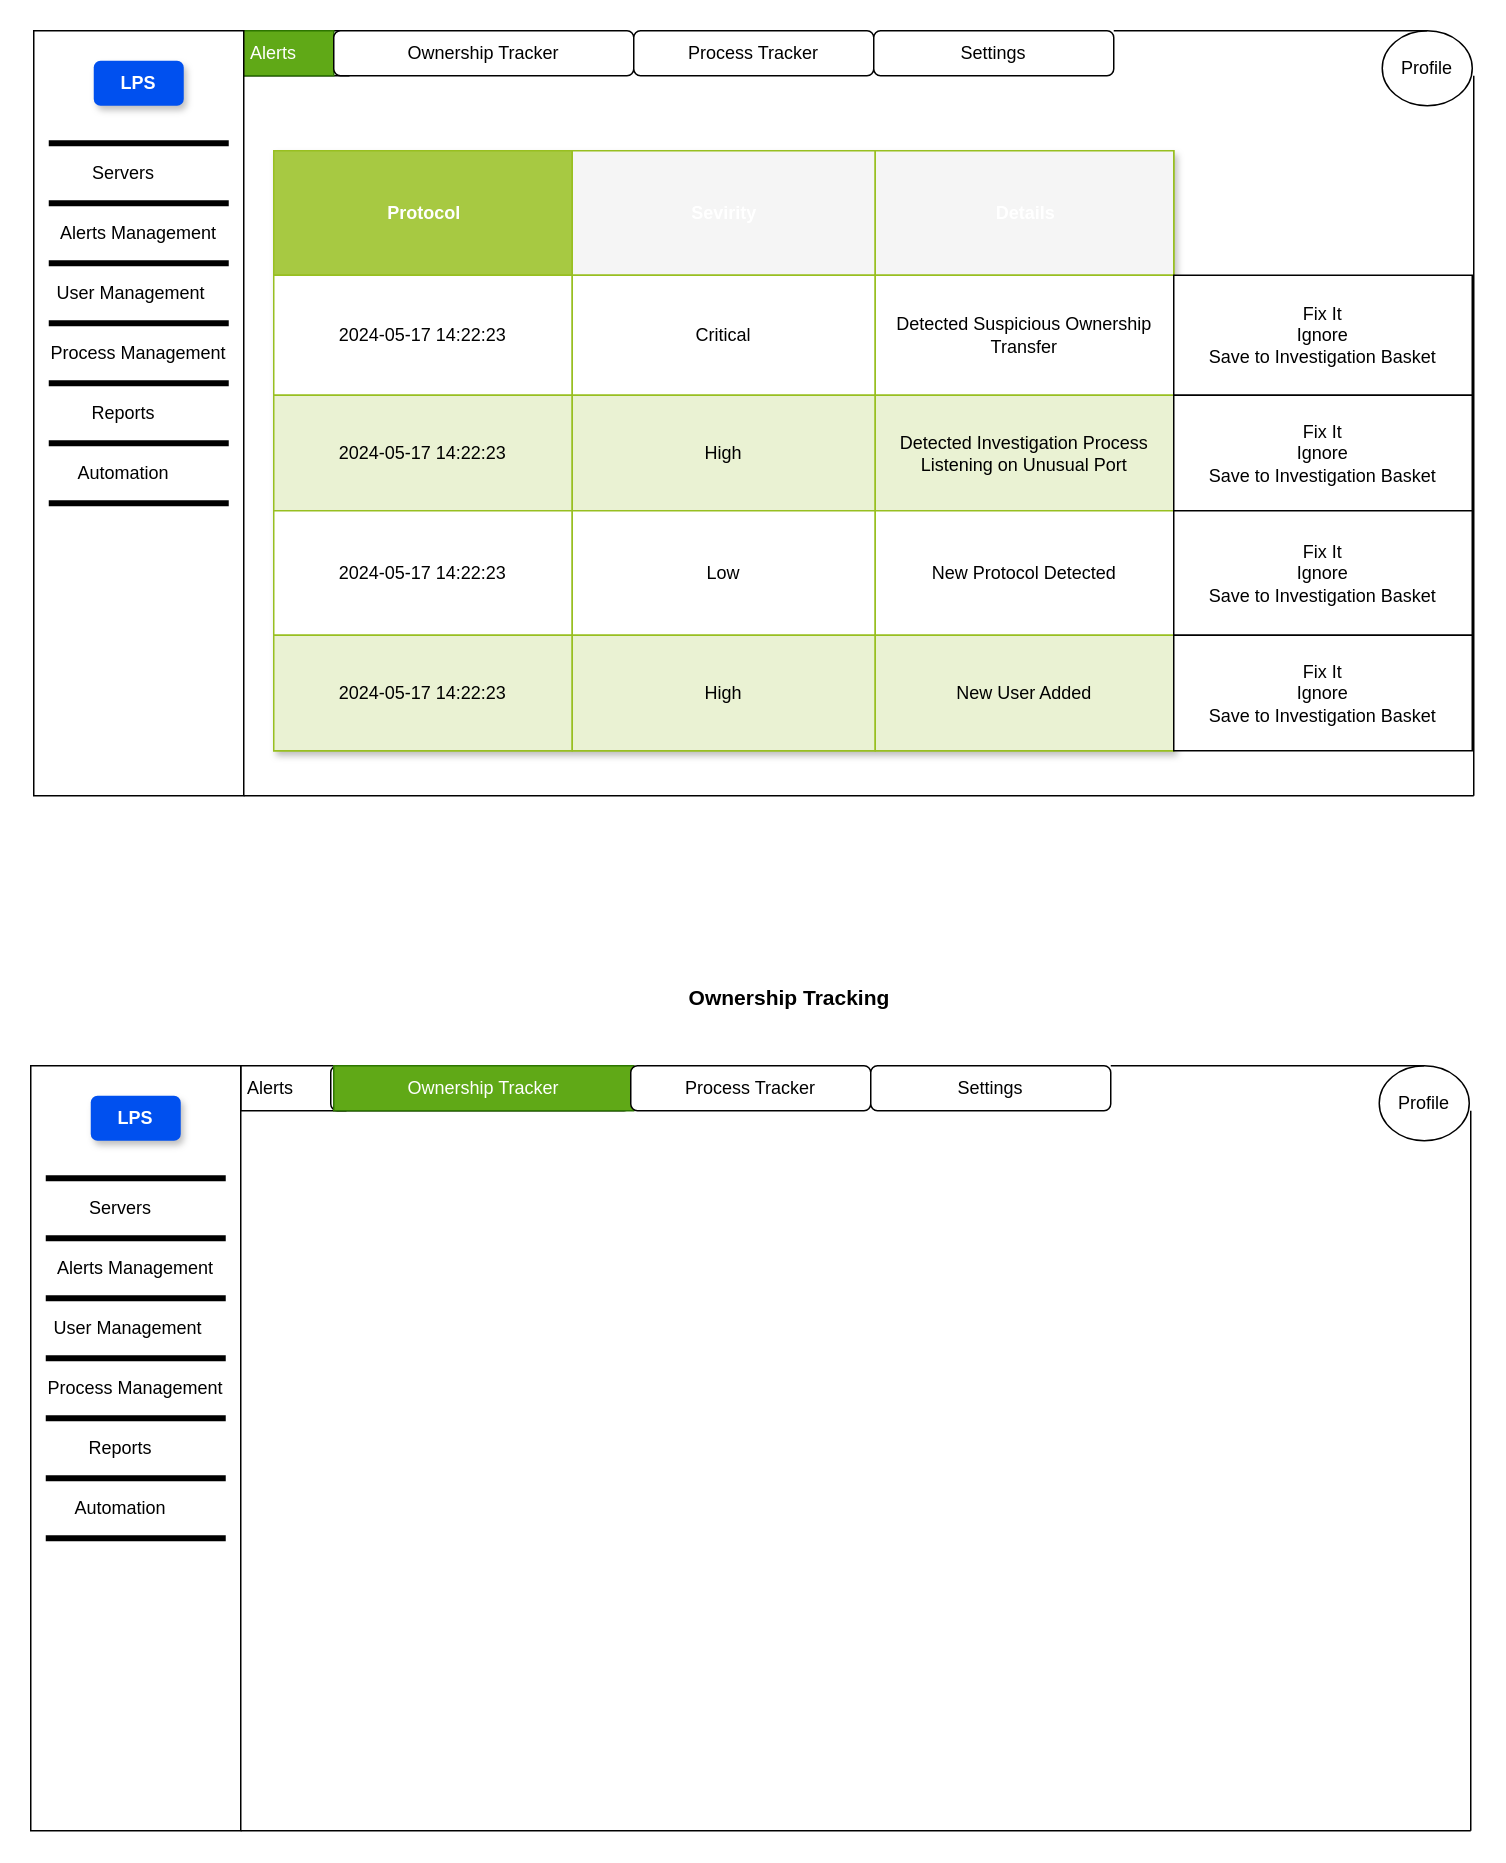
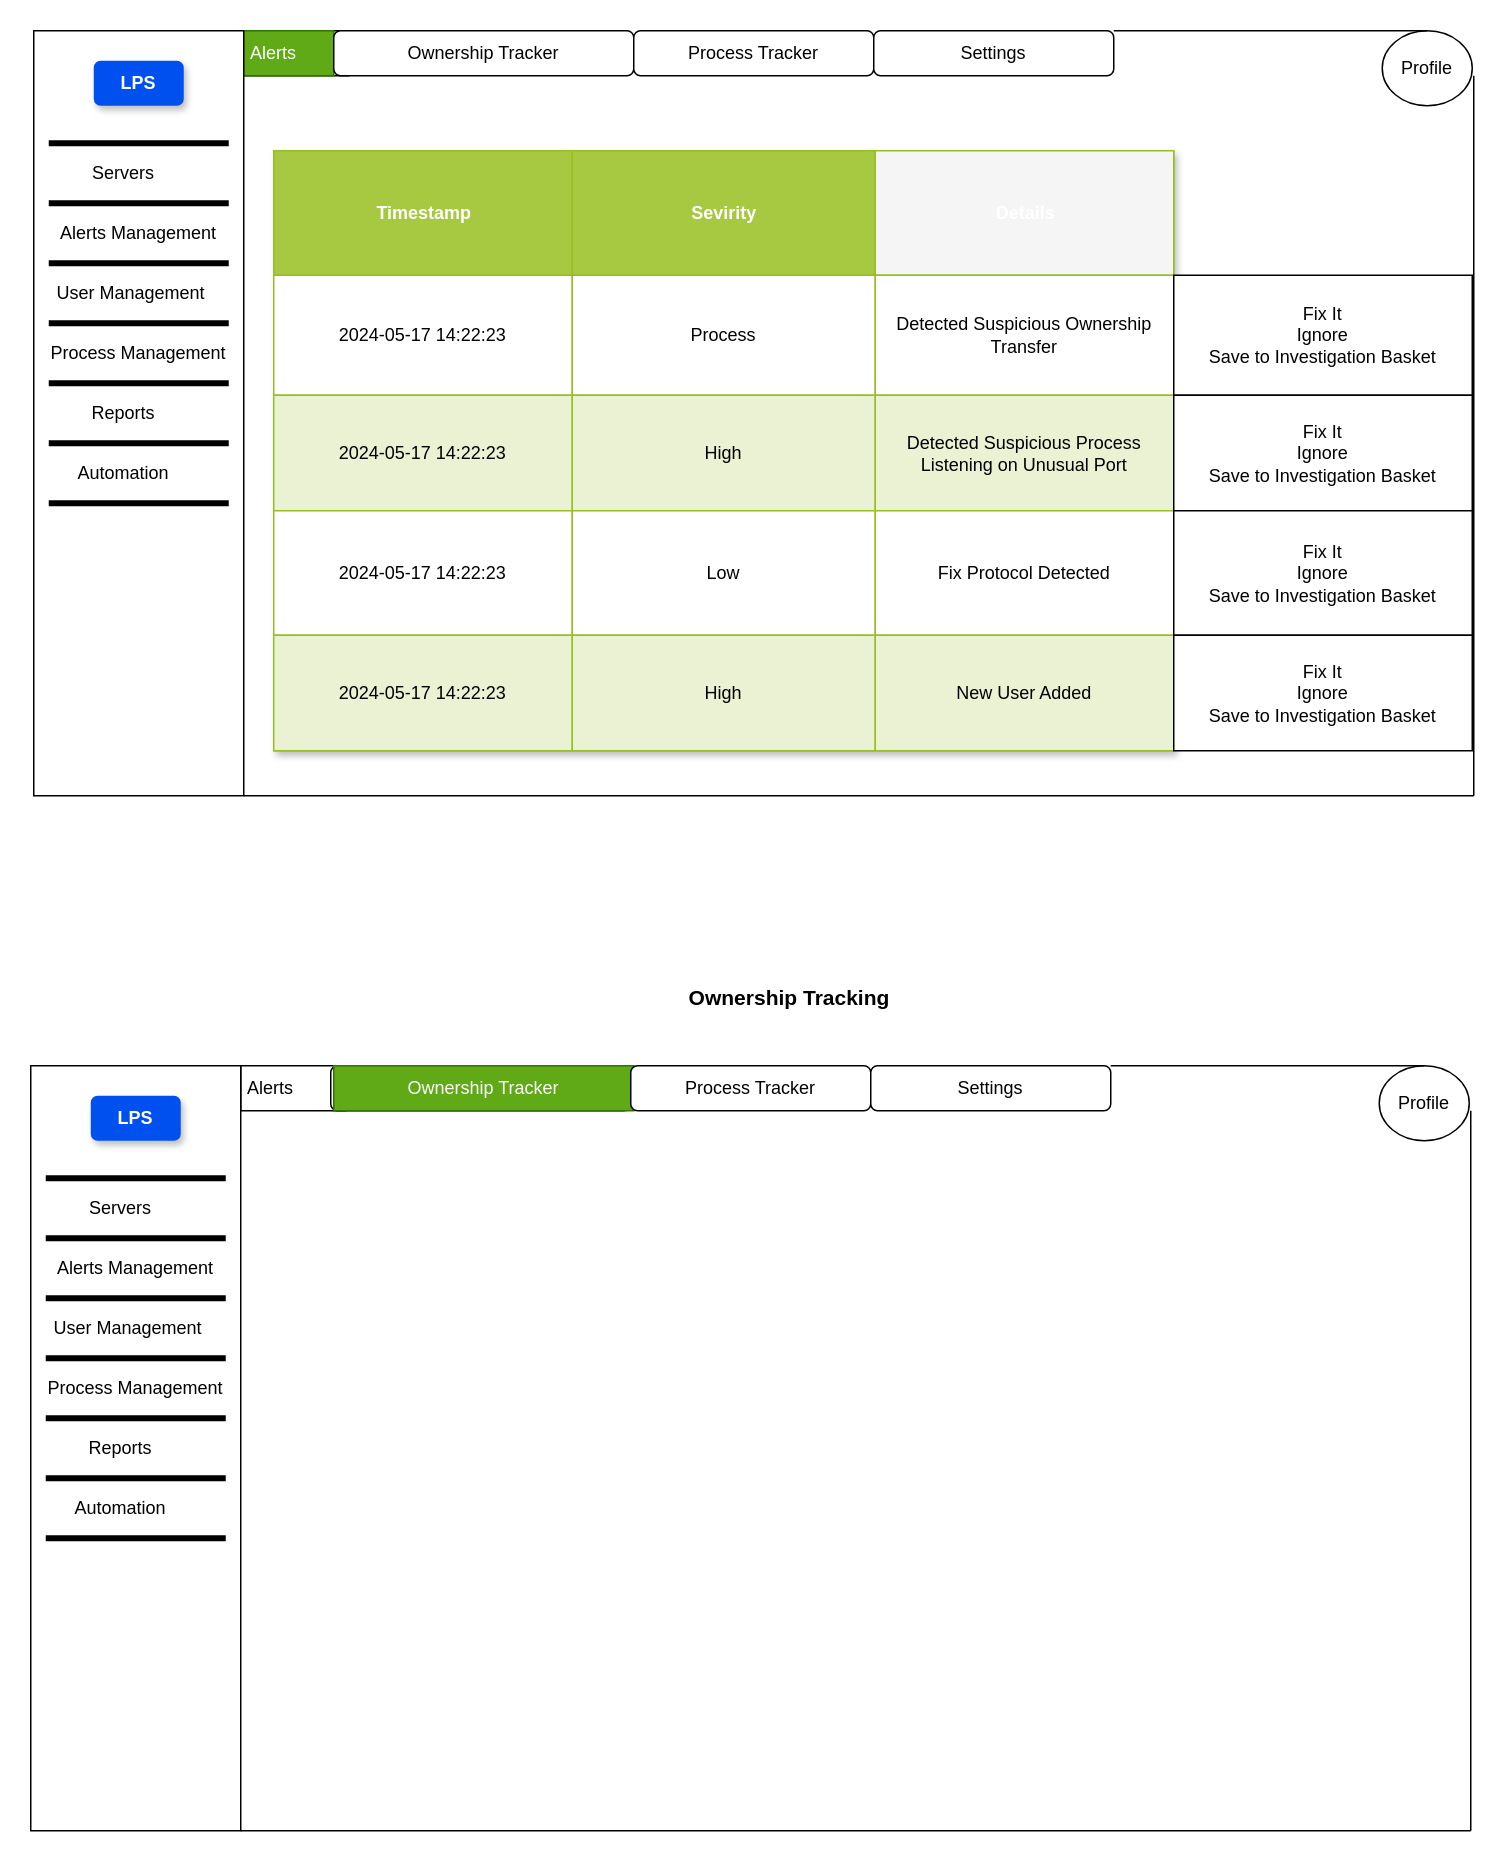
node "Sevirity": fillcolor #f5f5f5 -> #a7c942
node "Protocol": label "Protocol" -> "Timestamp"
node "Critical": label "Critical" -> "Process"
node "Detected Investigation Process Listening on Unusual Port": label "Detected Investigation Process Listening on Unusual Port" -> "Detected Suspicious Process Listening on Unusual Port"
node "New Protocol Detected": label "New Protocol Detected" -> "Fix Protocol Detected"
